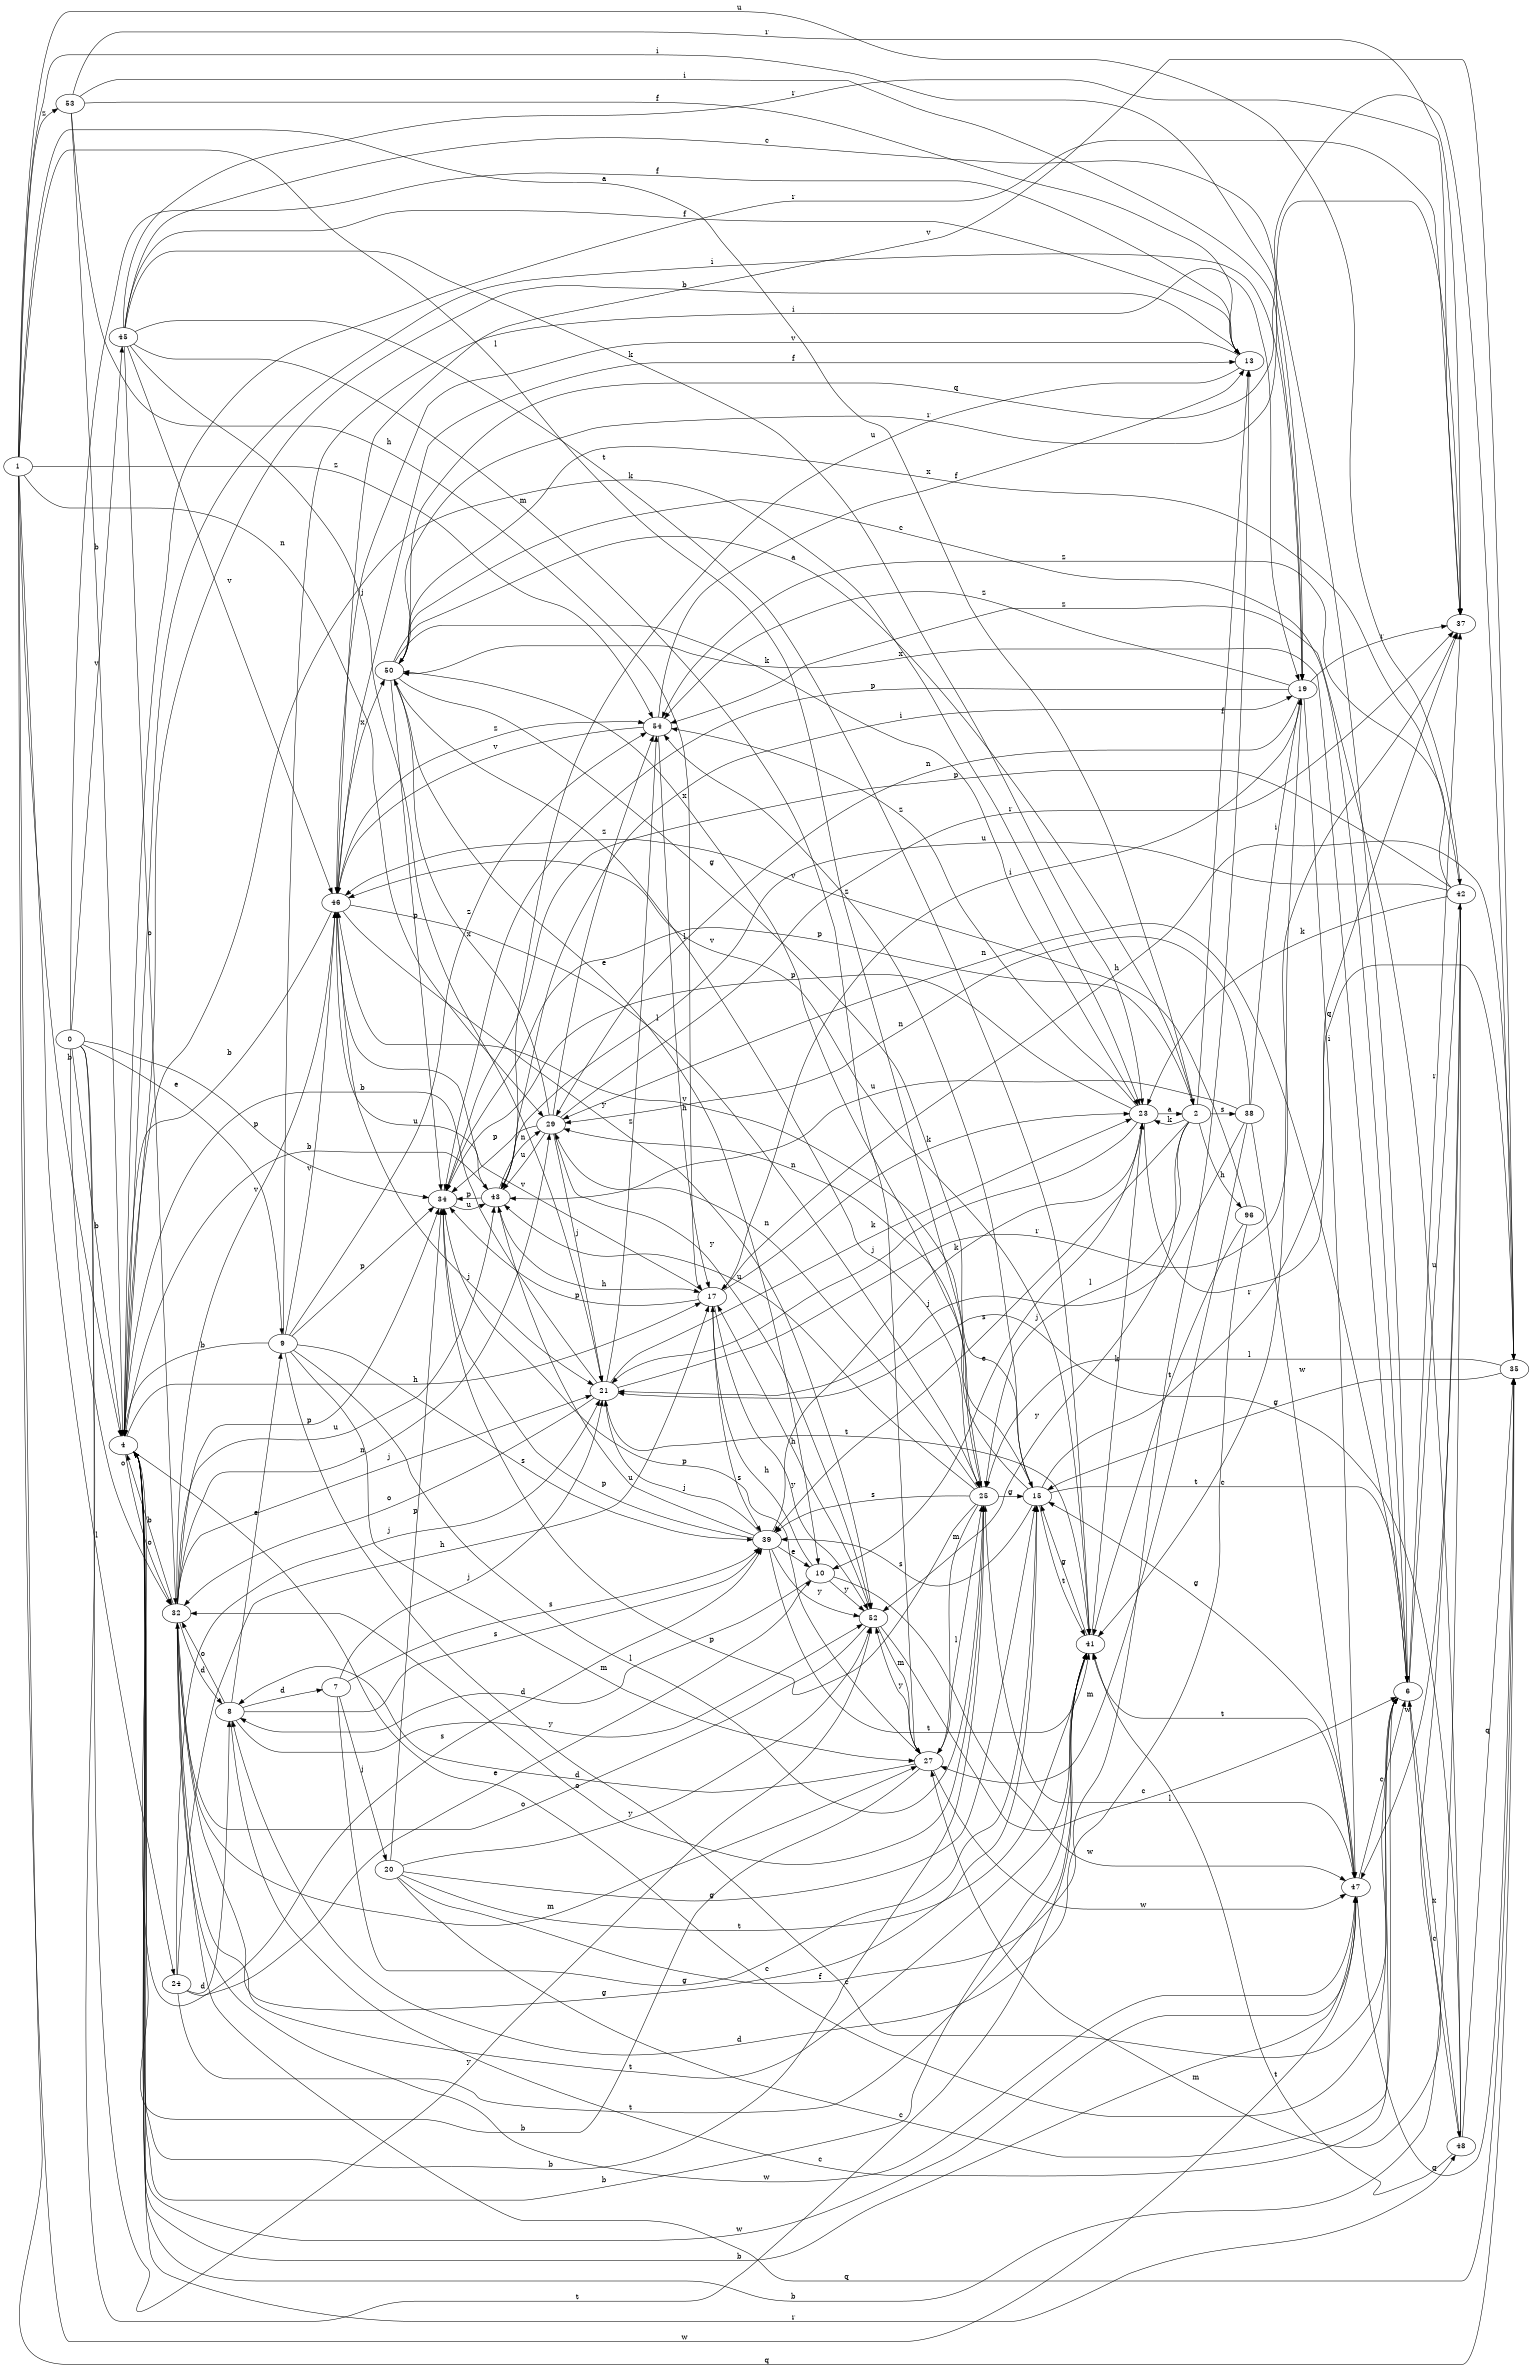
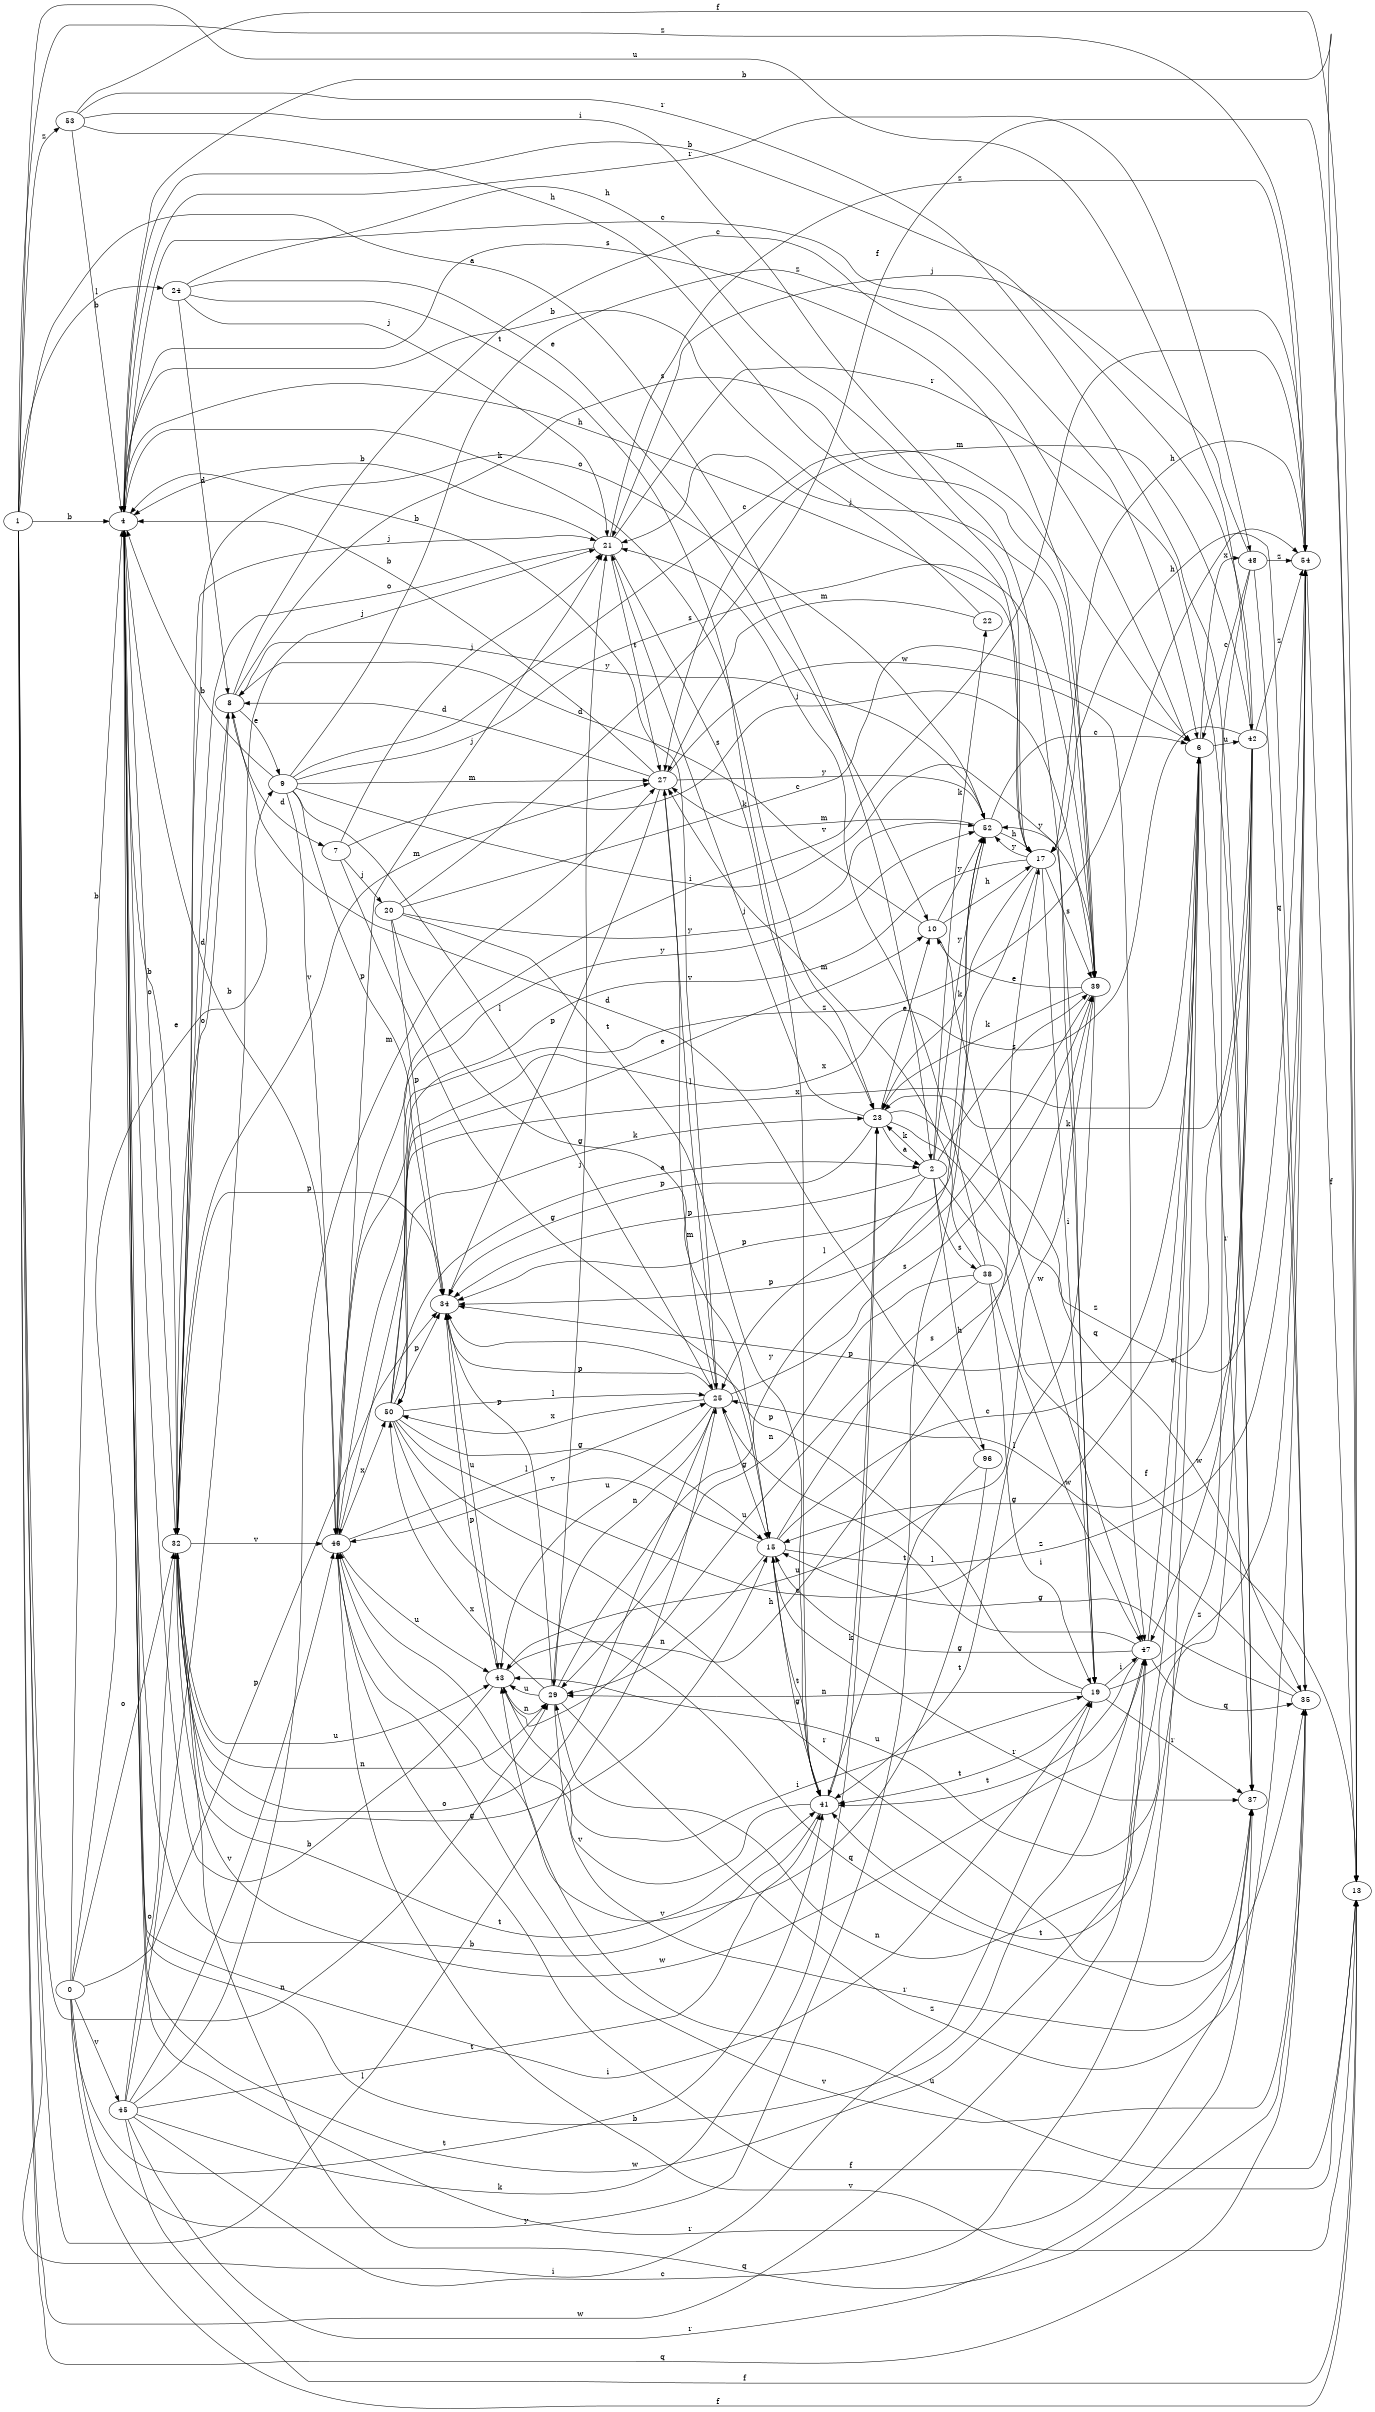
node "22": added
edge "42" -> "15": added, label "g"
edge "21" -> "41": now "21" -> "27"
